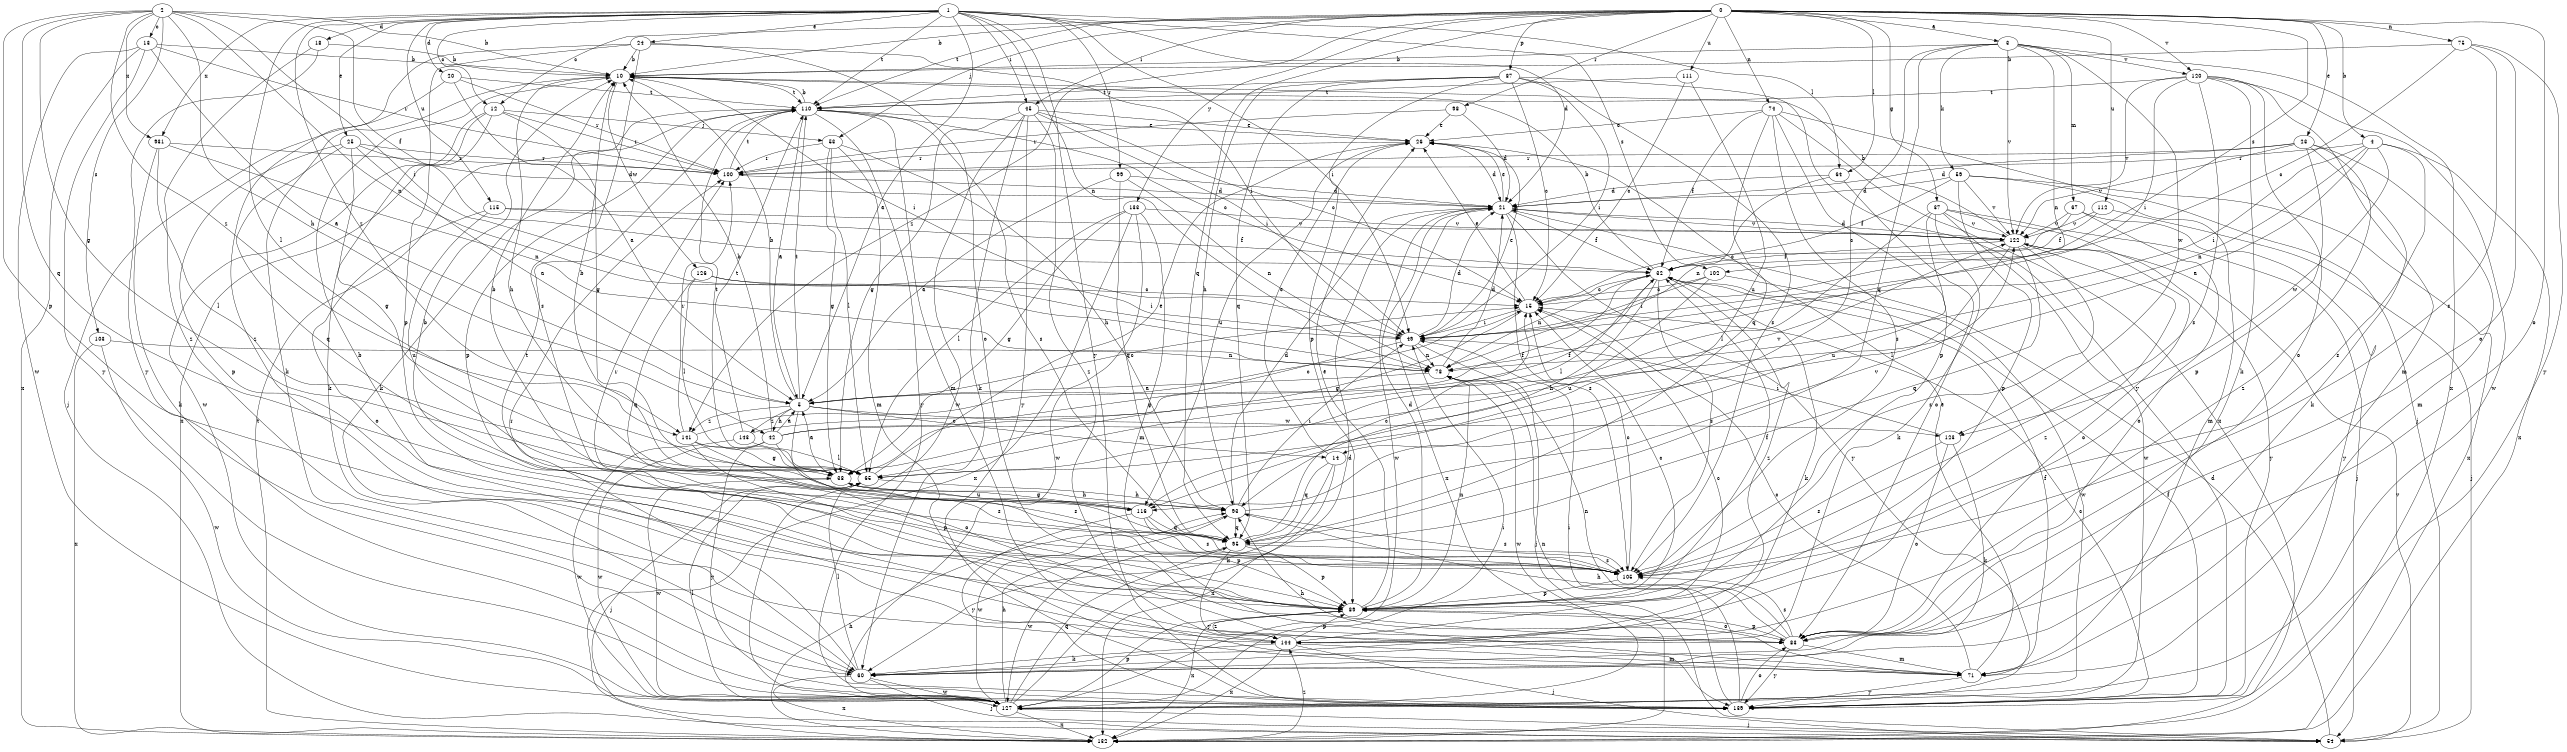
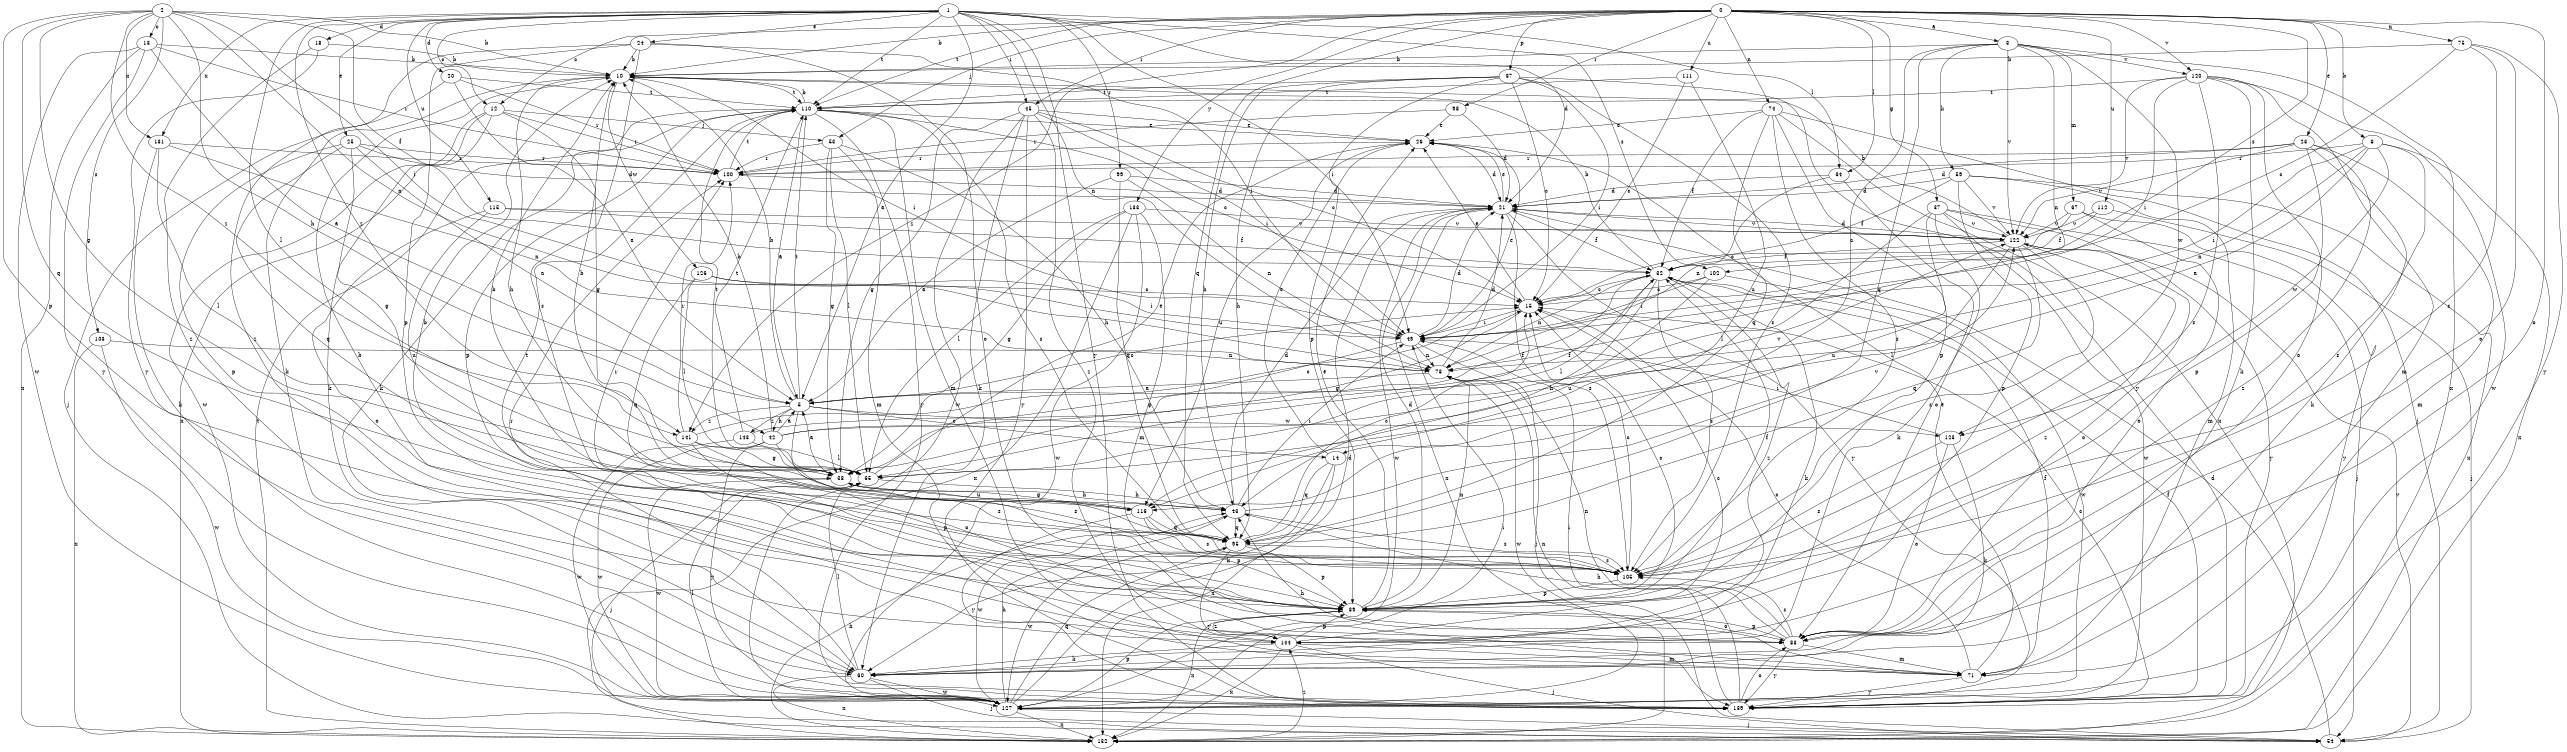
node "931": label "931" -> "131"
node "4": label "4" -> "6"
edge "87" -> "95": label "q" -> "h"
node "93": label "93" -> "43"
